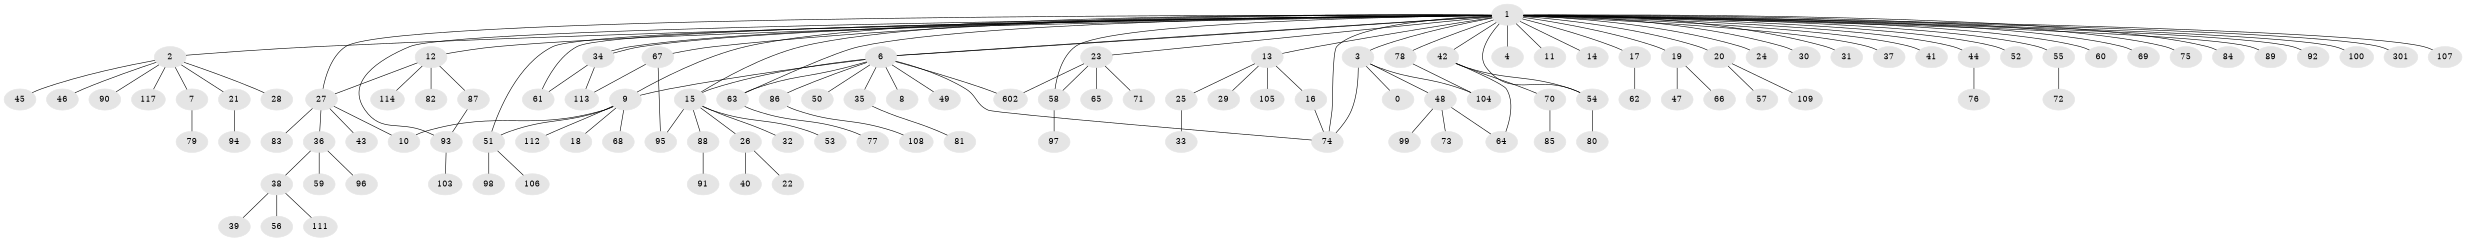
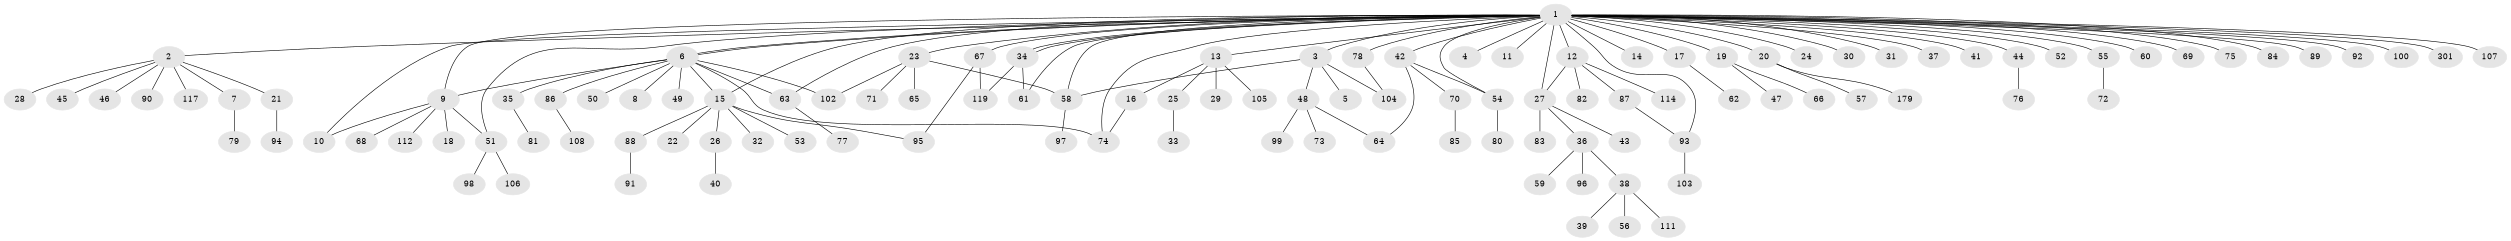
node "113": label "113" -> "119"
node "602": label "602" -> "102"
node "0": label "0" -> "5"
node "109": label "109" -> "179"
edge "3" -- "74": now "3" -- "58"
edge "27" -- "10": now "1" -- "10"
edge "26" -- "22": now "15" -- "22"
